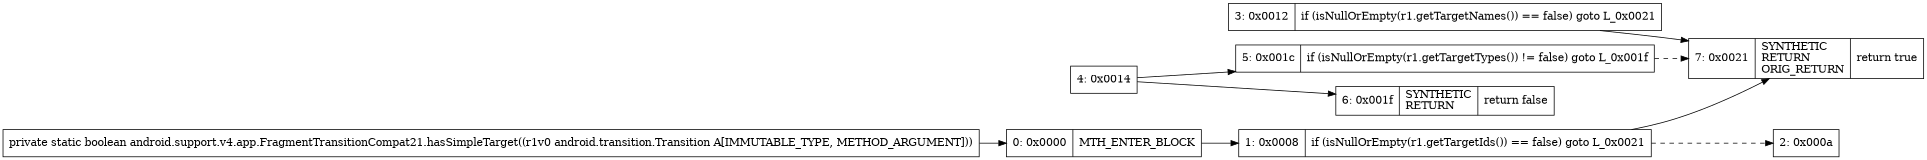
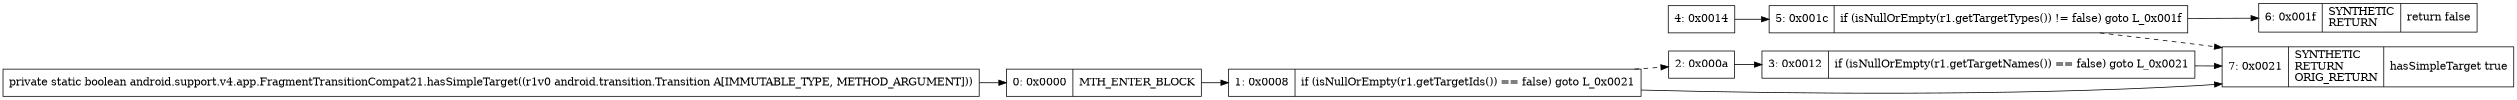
node "7: 0x0021": text "return true" -> "hasSimpleTarget true"
edge "2: 0x000a" -> "3: 0x0012": added
edge "4: 0x0014" -> "6: 0x001f": now "5: 0x001c" -> "6: 0x001f"
